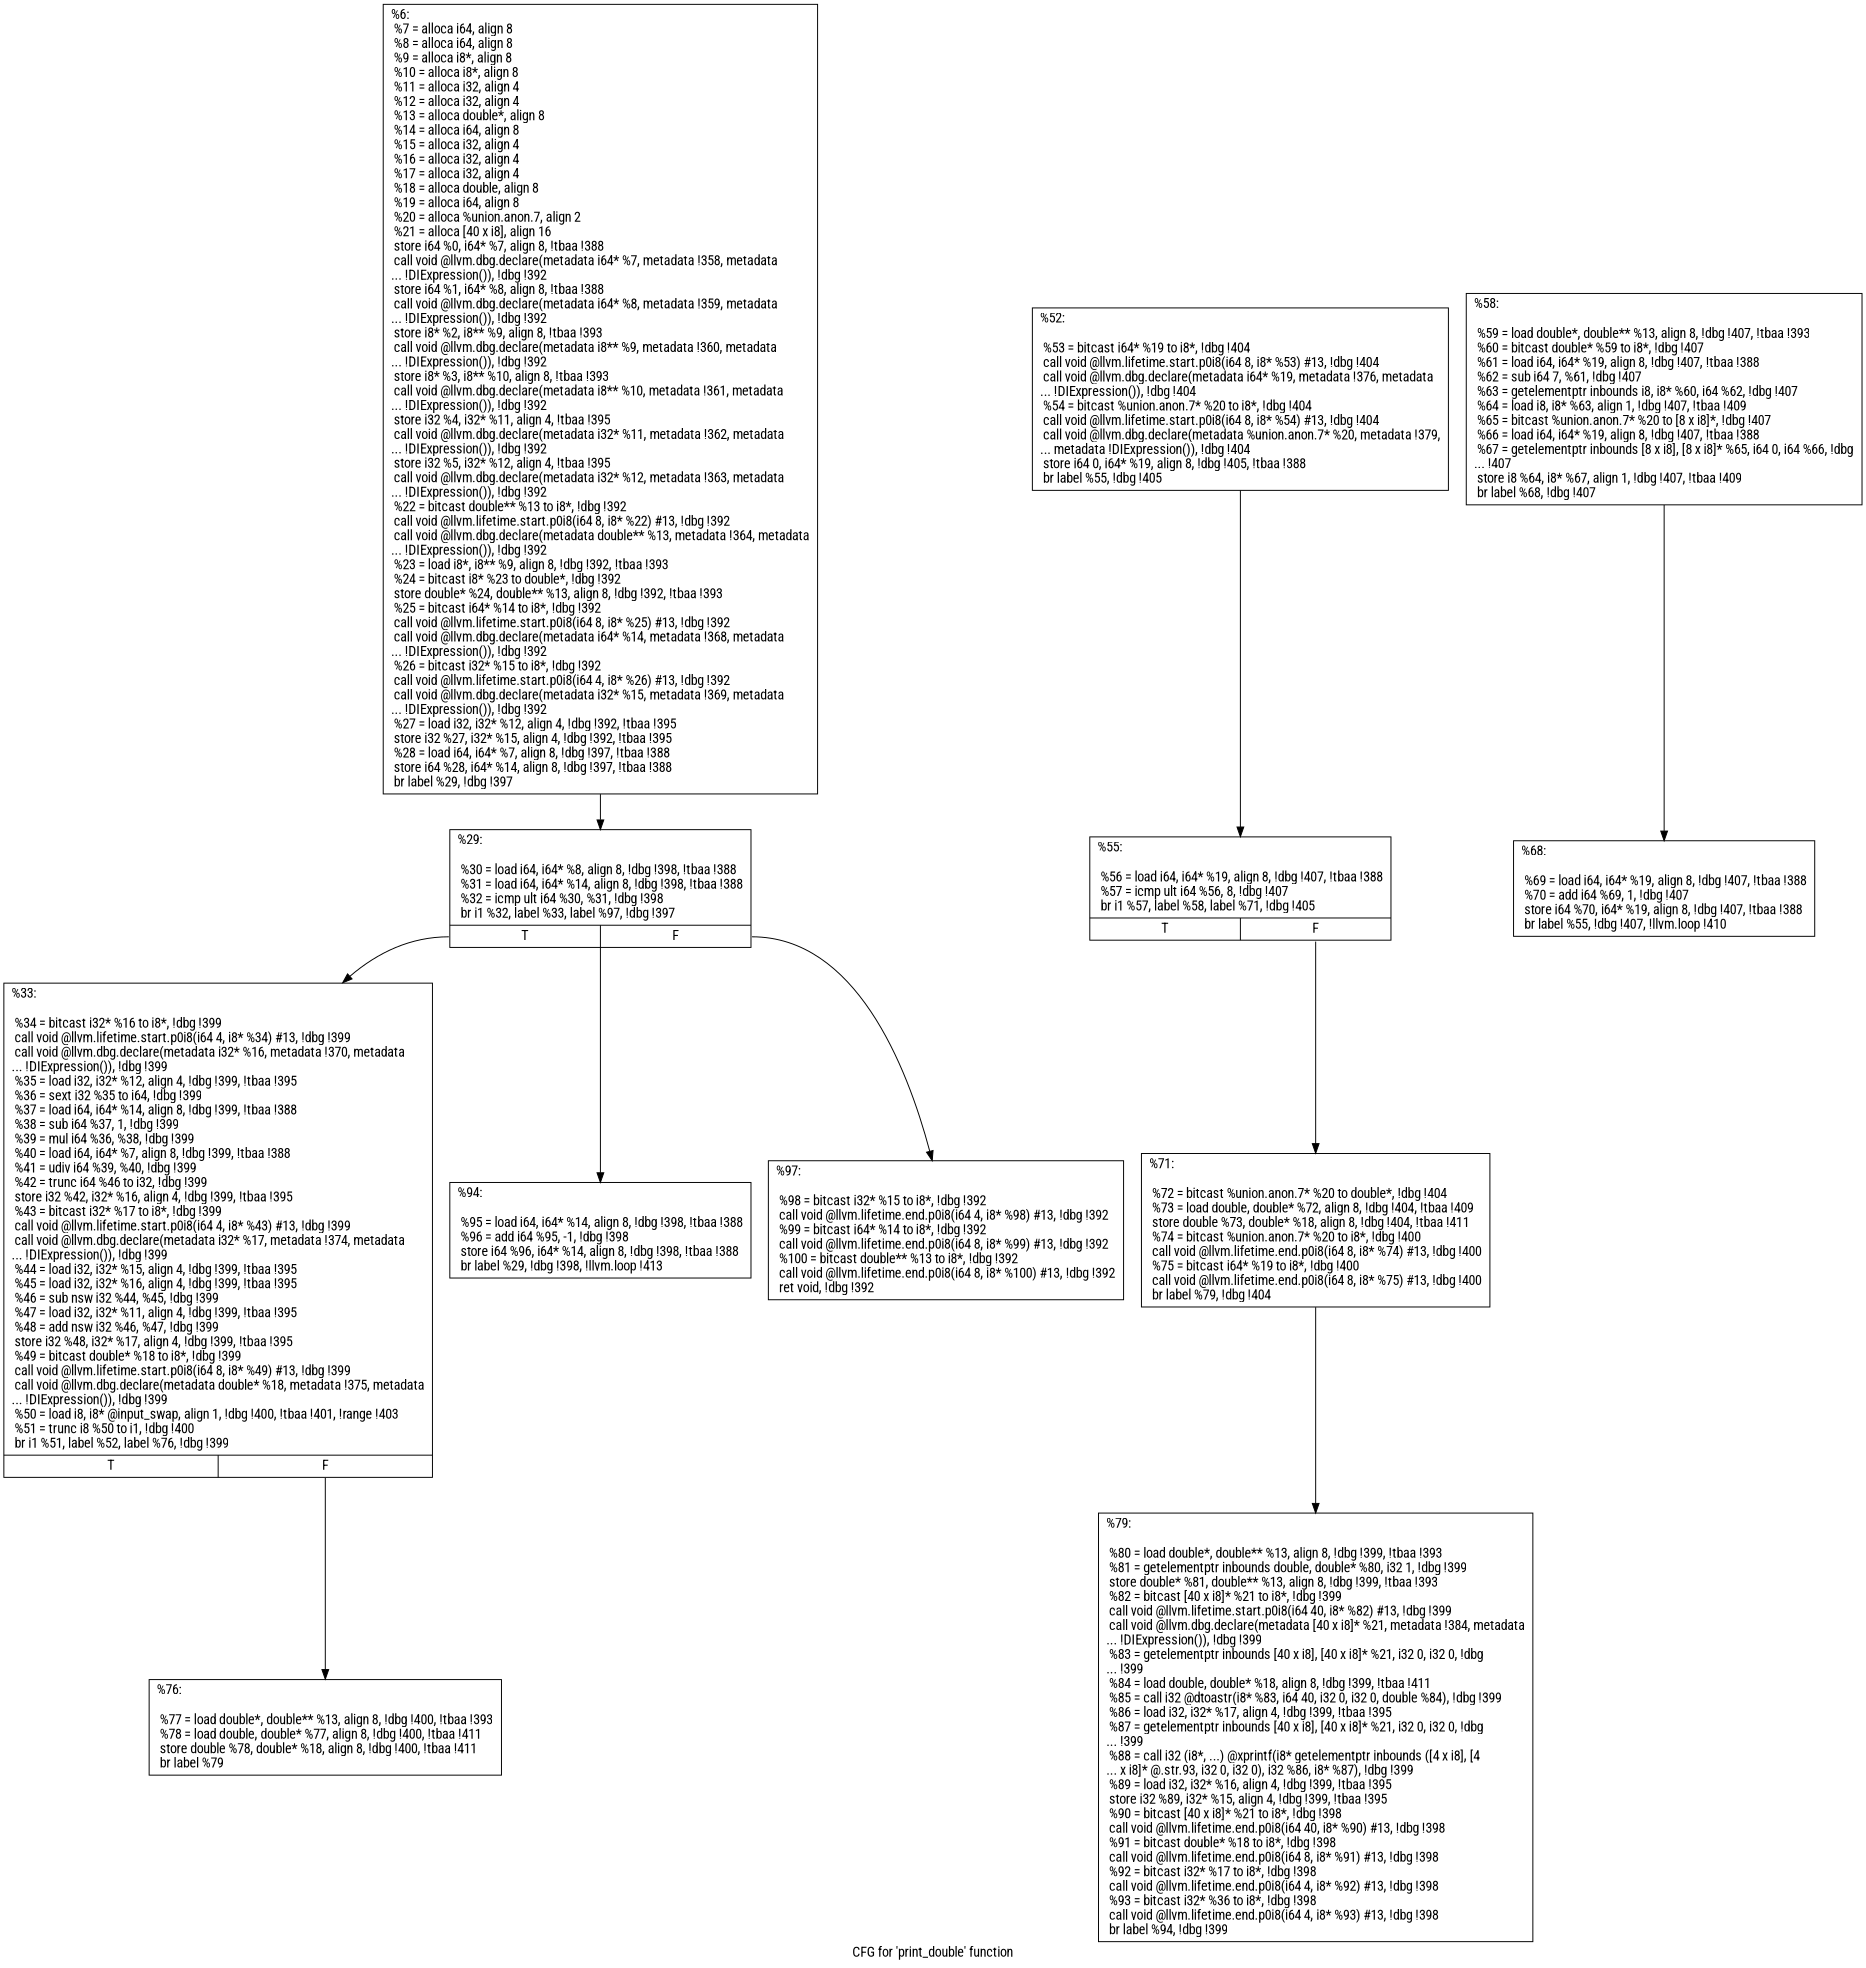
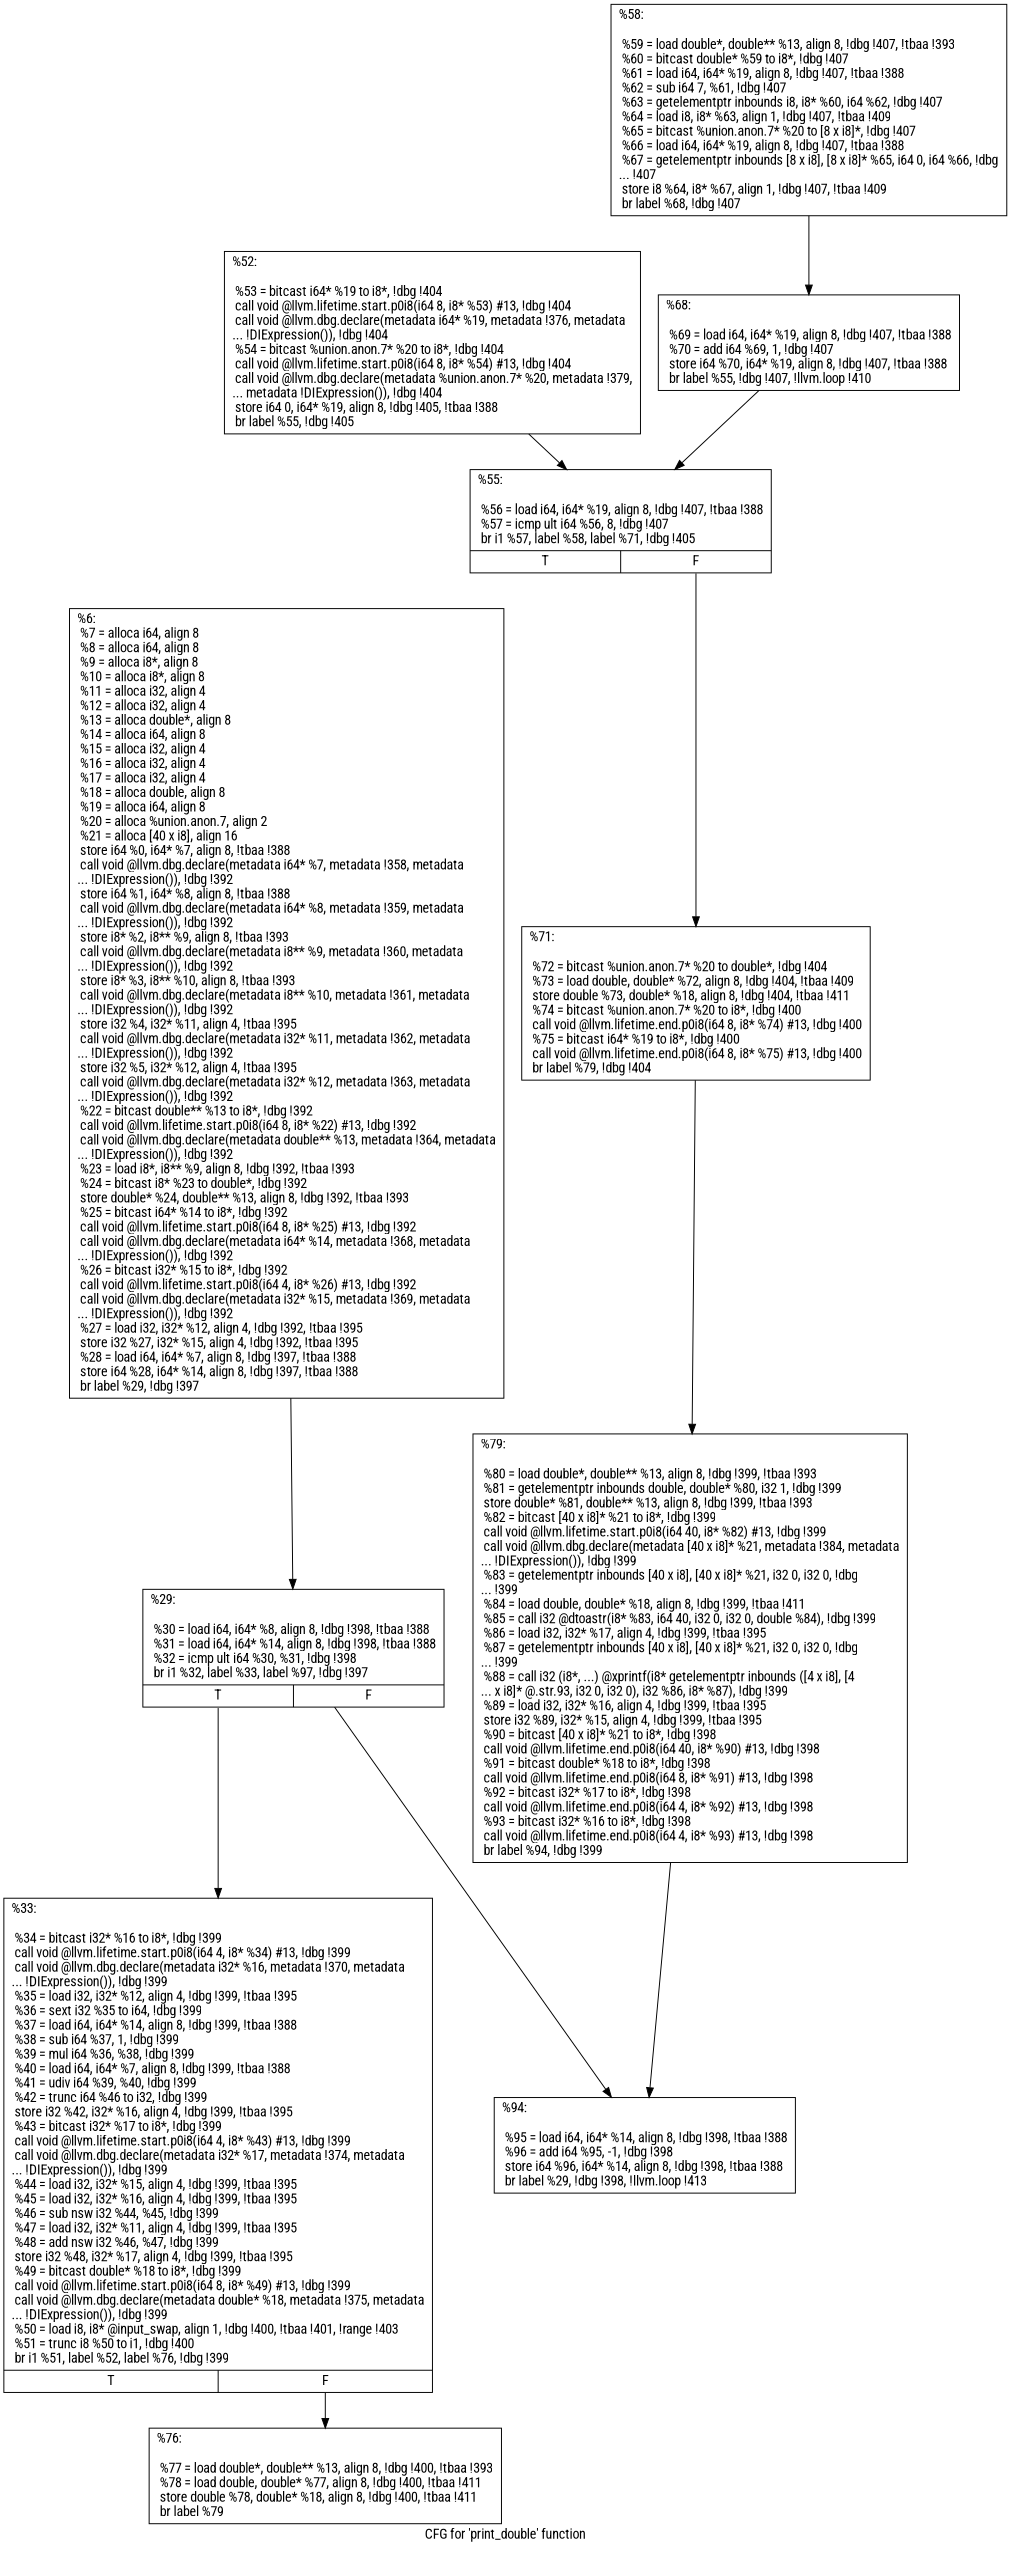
edge "%68:" -> "%55:": added
node "%97:": removed
node "%79:": text "%93 = bitcast i32* %36 to i8*, !dbg !398" -> "%93 = bitcast i32* %16 to i8*, !dbg !398"
edge "%79:" -> "%94:": added
